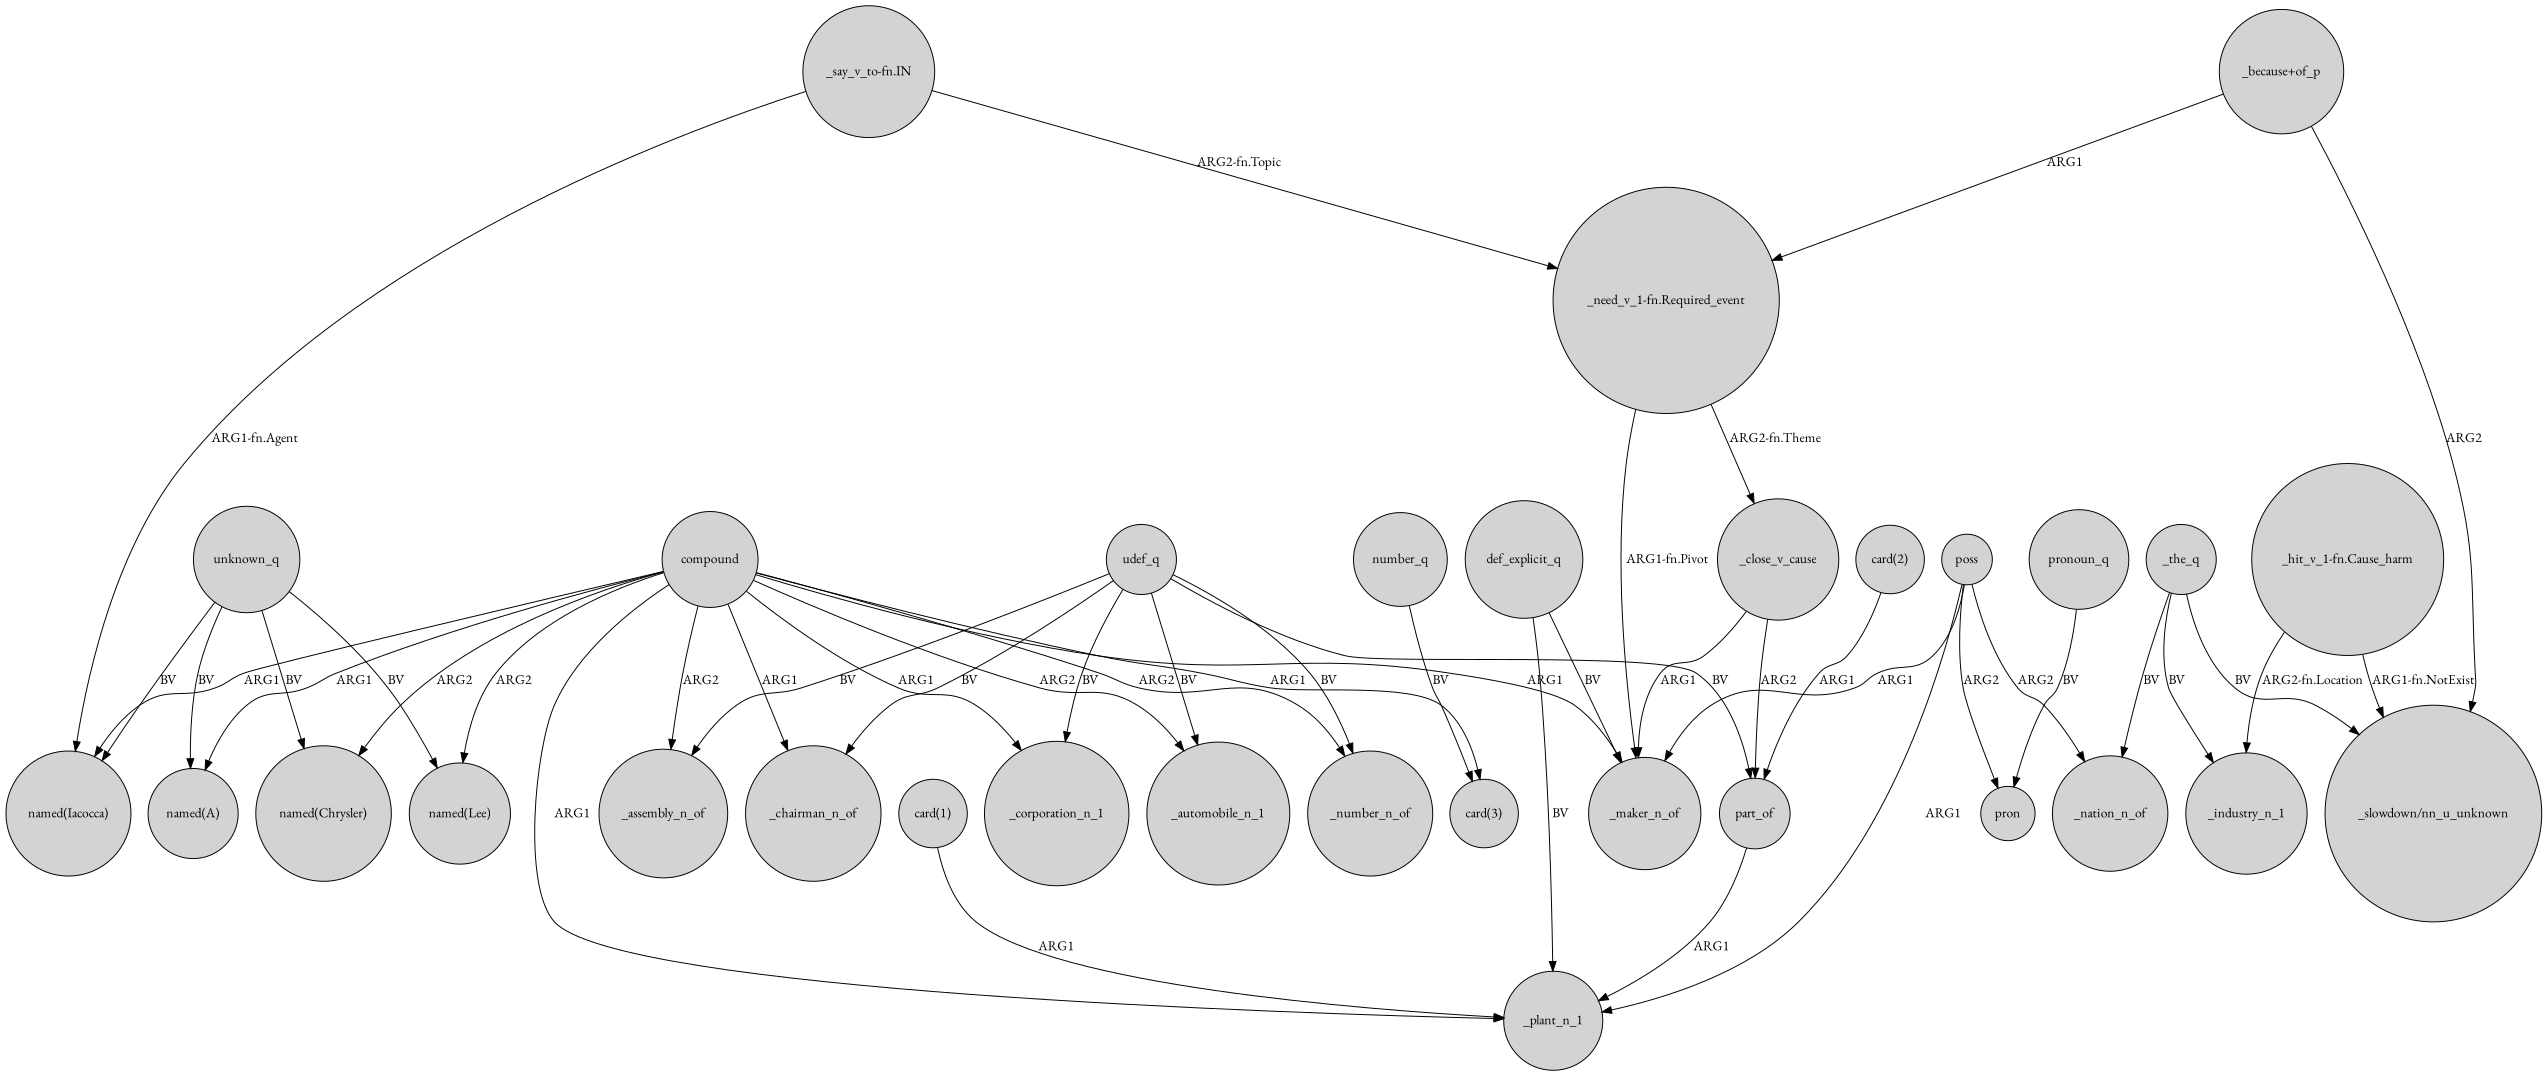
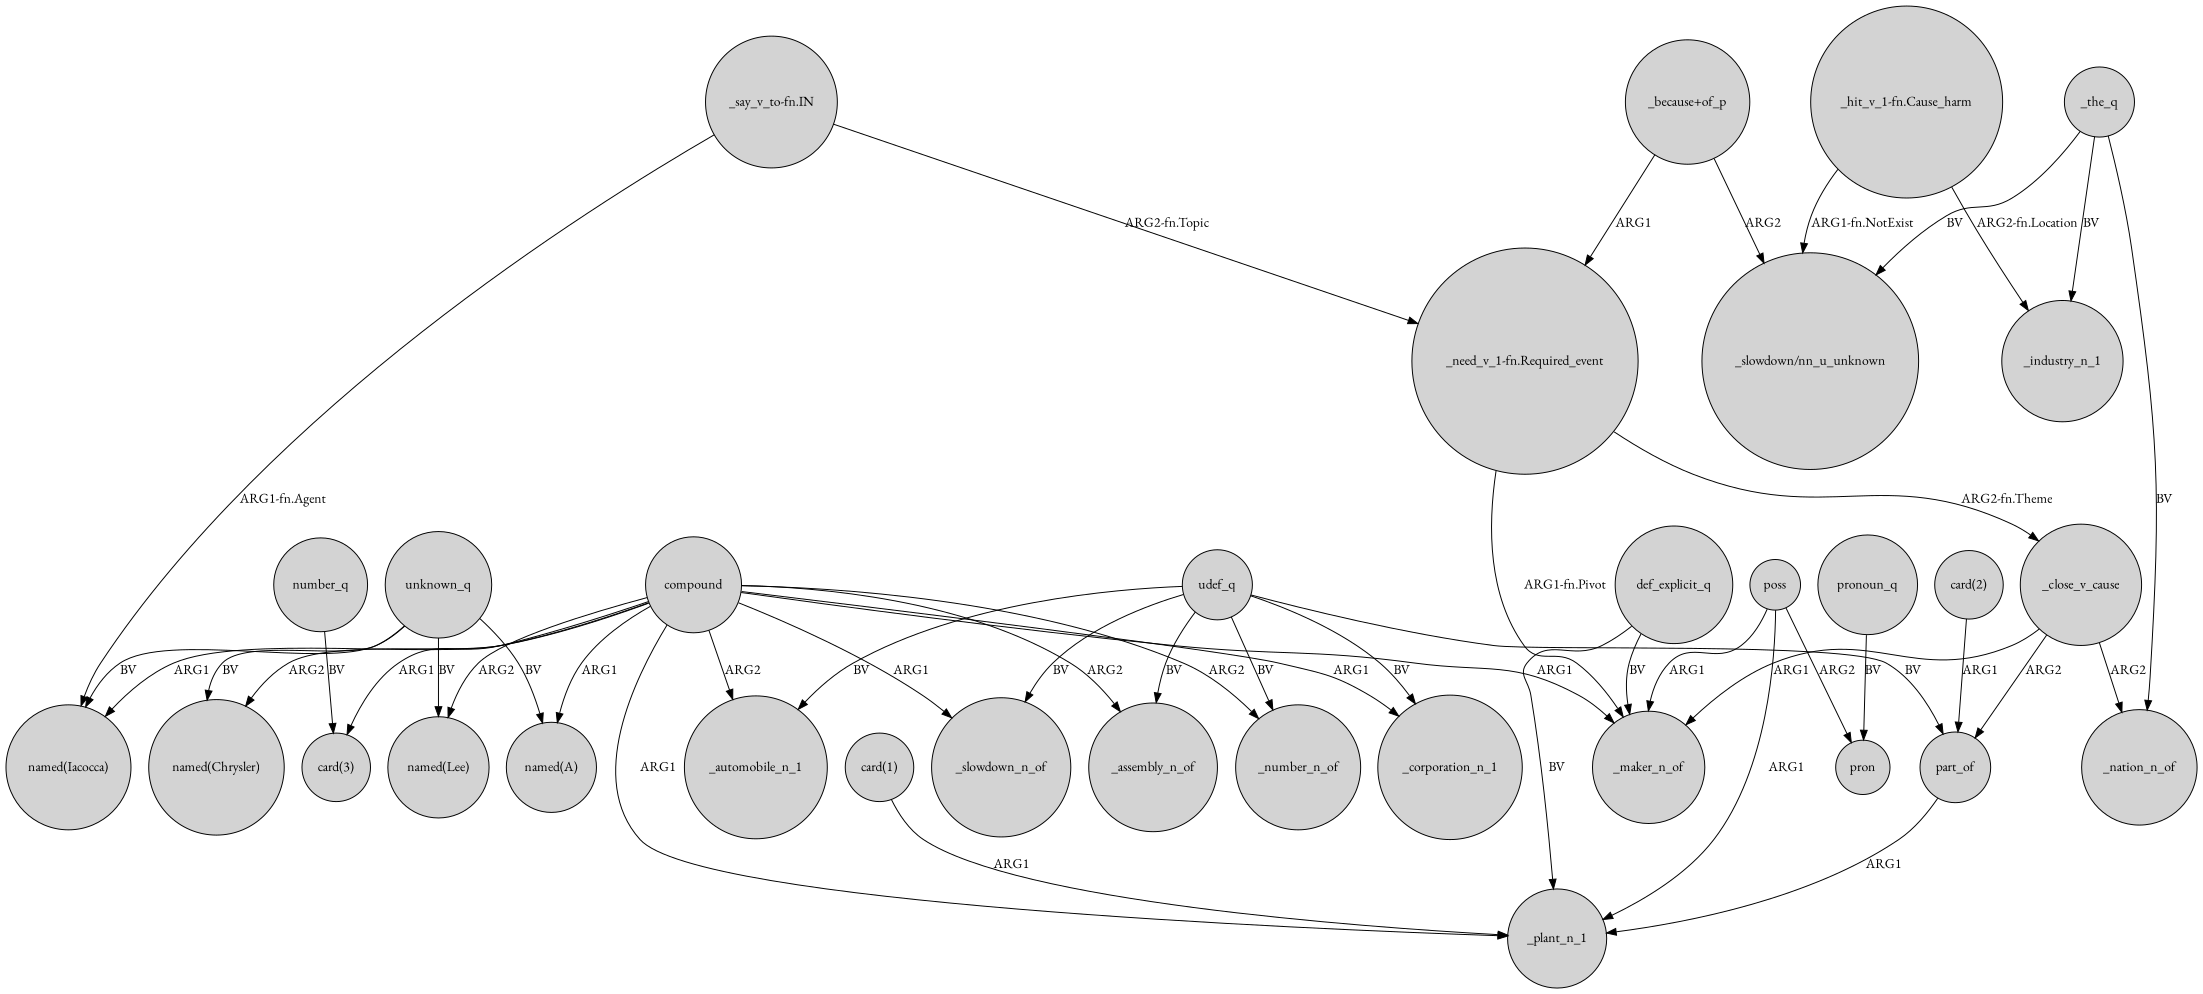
edge "poss" -> "_nation_n_of": now "_close_v_cause" -> "_nation_n_of"
node "_chairman_n_of": label "_chairman_n_of" -> "_slowdown_n_of"
